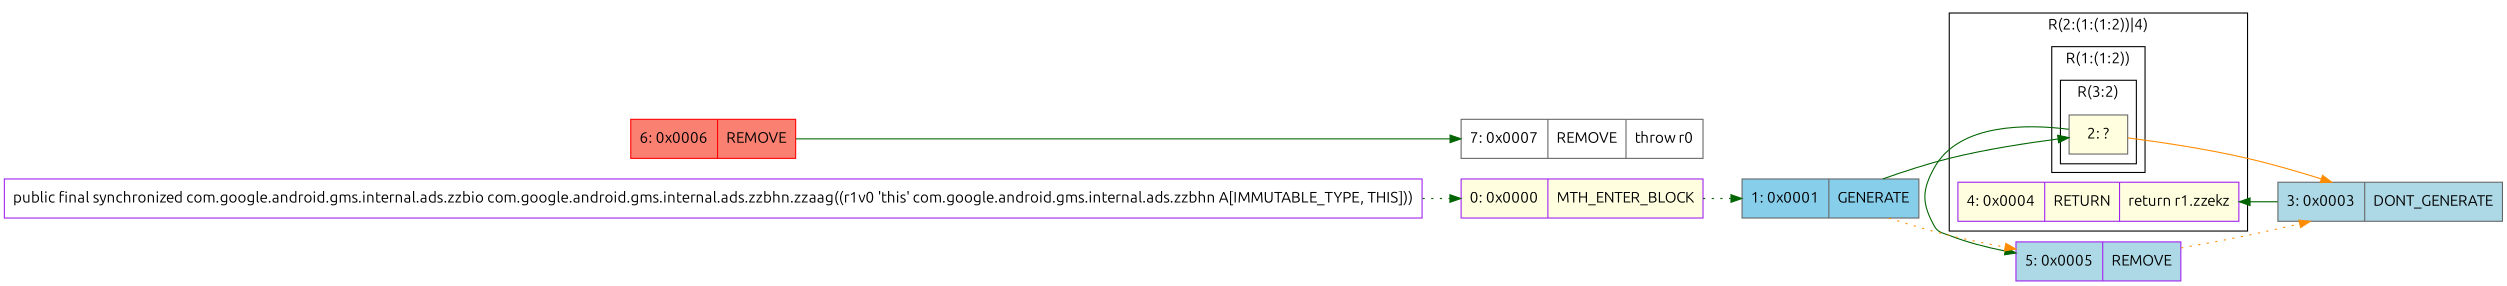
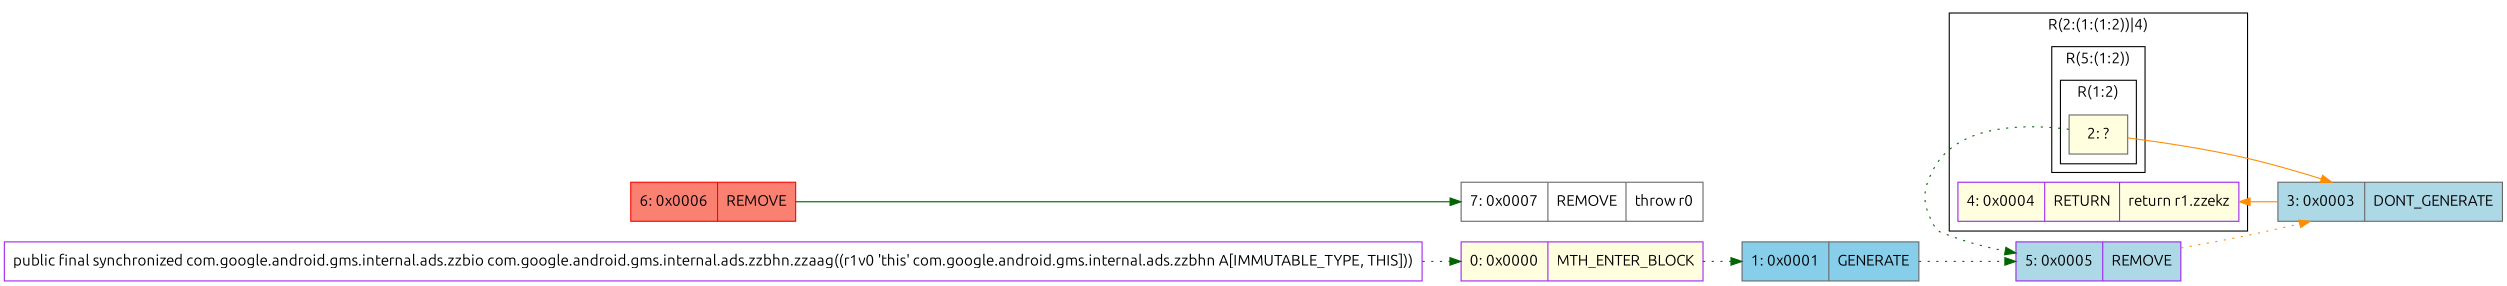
cluster "R(1:(1:2))": label "R(1:(1:2))" -> "R(5:(1:2))"
cluster "R(3:2)": label "R(3:2)" -> "R(1:2)"
edge "1: 0x0001" -> "2: ?": removed
edge "2: ?" -> "5: 0x0005": style solid -> dotted
edge "3: 0x0003" -> "4: 0x0004": color darkgreen -> darkorange
edge "1: 0x0001" -> "5: 0x0005": color darkorange -> darkgreen
